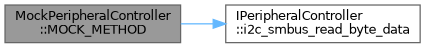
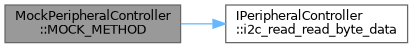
node "IPeripheralController ::i2c_smbus_read_byte_data": label "IPeripheralController ::i2c_smbus_read_byte_data" -> "IPeripheralController ::i2c_read_read_byte_data"
